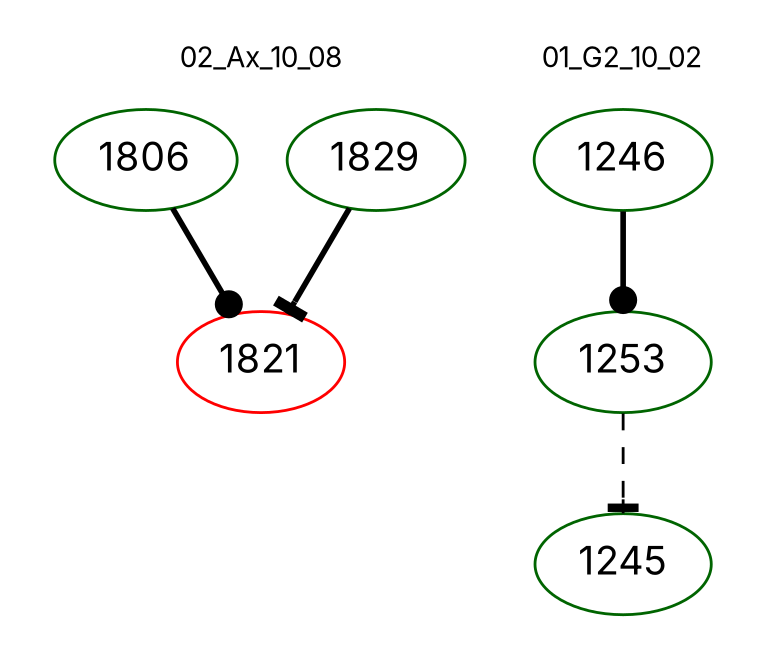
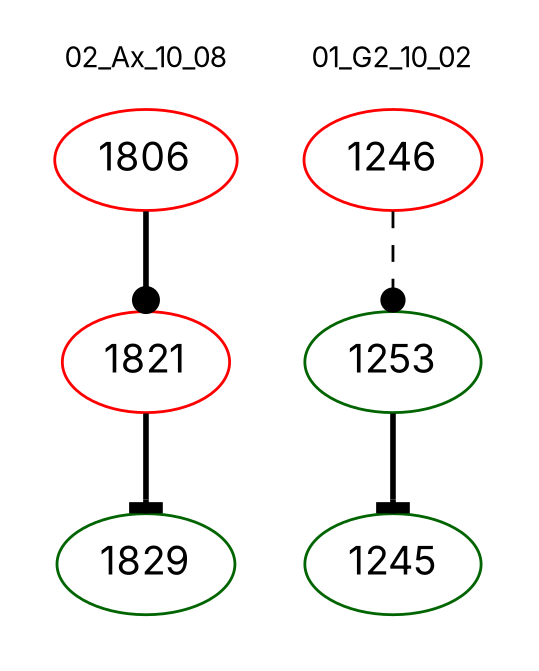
node "1806": color darkgreen -> red
node "1246": color darkgreen -> red
edge "1246" -> "1253": style bold -> dashed
edge "1829" -> "1821": reversed
edge "1253" -> "1245": style dashed -> bold
